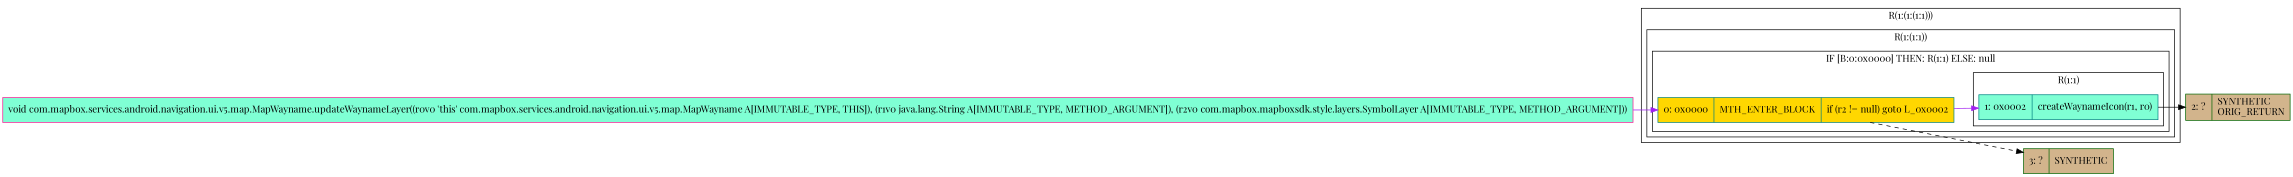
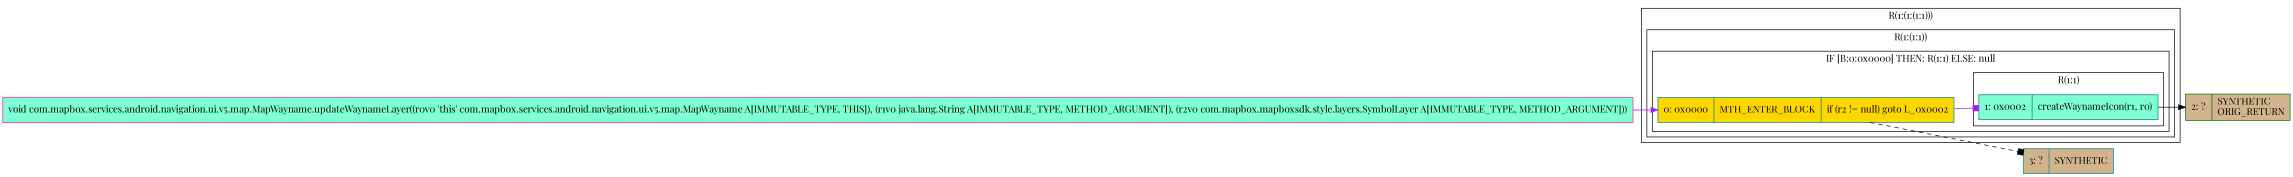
edge "0: 0x0000" -> "1: 0x0002": arrowhead normal -> box
edge "0: 0x0000" -> "3: ?": arrowhead normal -> box
node "3: ?": color darkgreen -> teal
